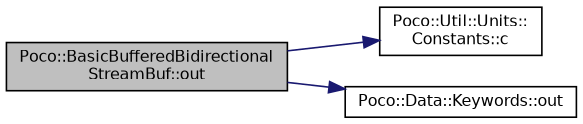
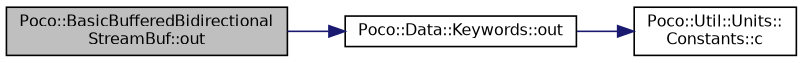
edge "Poco::BasicBufferedBidirectional StreamBuf::out" -> "Poco::Util::Units:: Constants::c": now "Poco::Data::Keywords::out" -> "Poco::Util::Units:: Constants::c"
